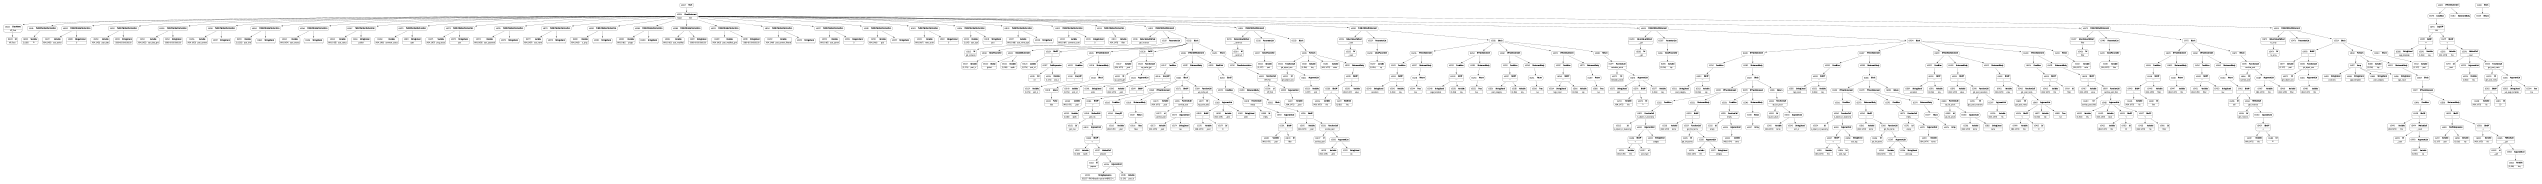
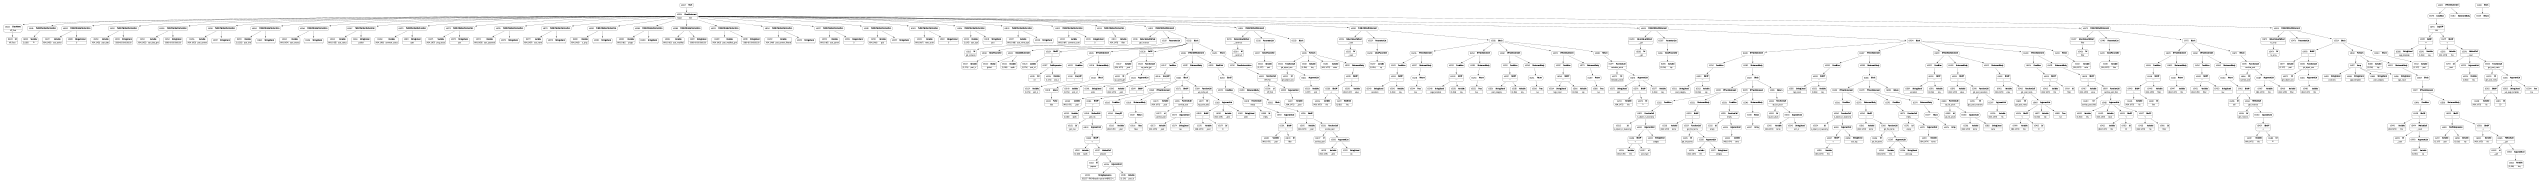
node "65356": removed
